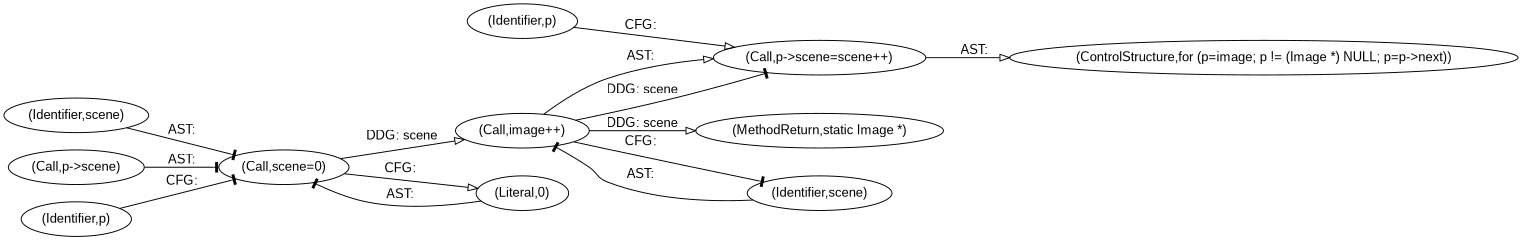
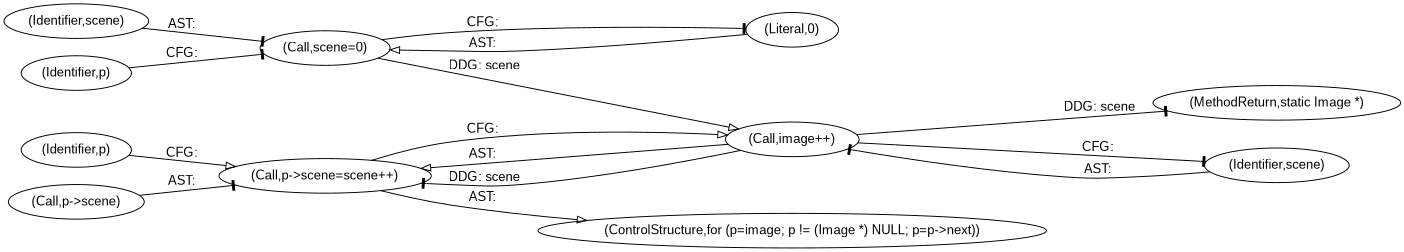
edge "(Call,image++)" -> "(MethodReturn,static Image *)": arrowhead onormal -> tee
edge "(Call,p->scene=scene++)" -> "(Call,image++)": added, label "CFG:"
edge "(Call,p->scene)" -> "(Call,scene=0)": now "(Call,p->scene)" -> "(Call,p->scene=scene++)"
edge "(Call,scene=0)" -> "(Literal,0)": arrowhead onormal -> tee
edge "(Literal,0)" -> "(Call,scene=0)": arrowhead tee -> onormal
